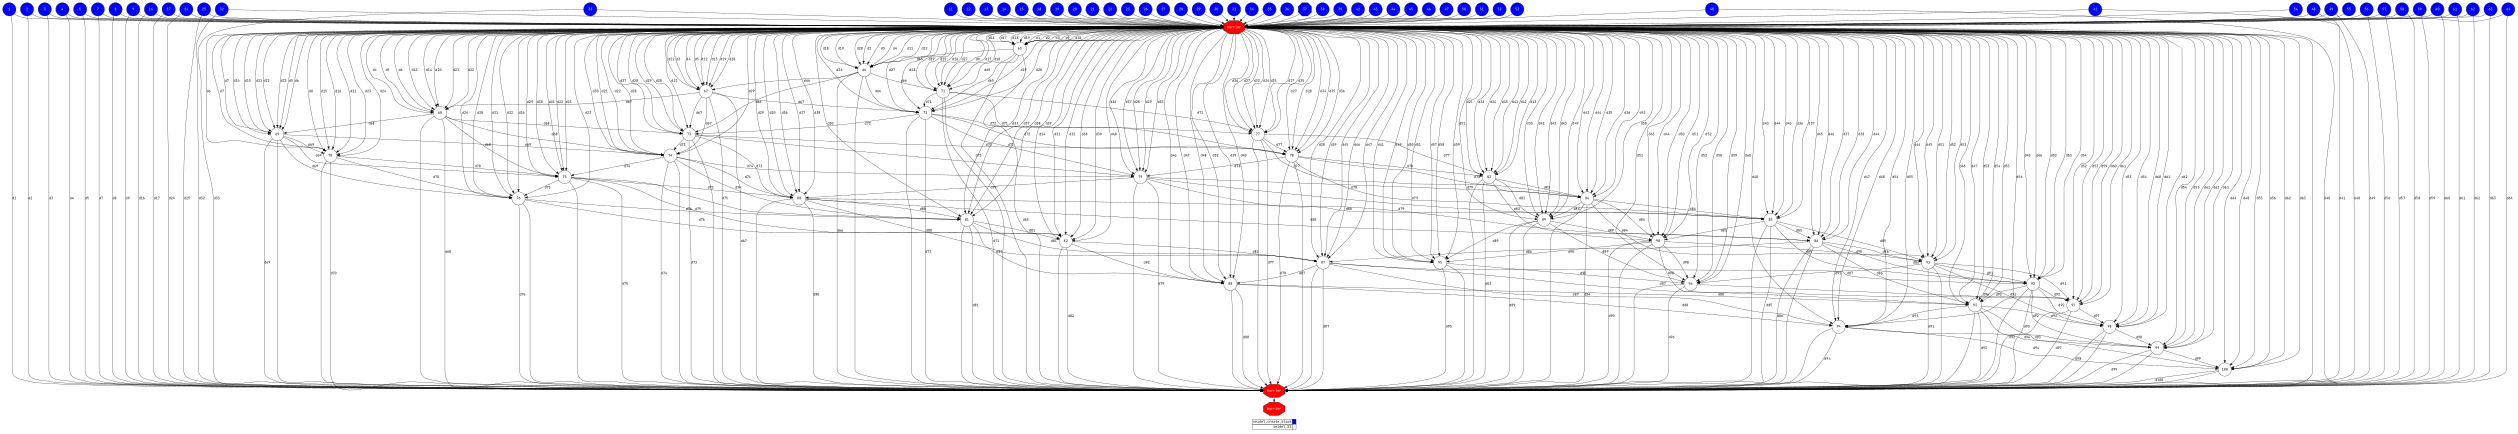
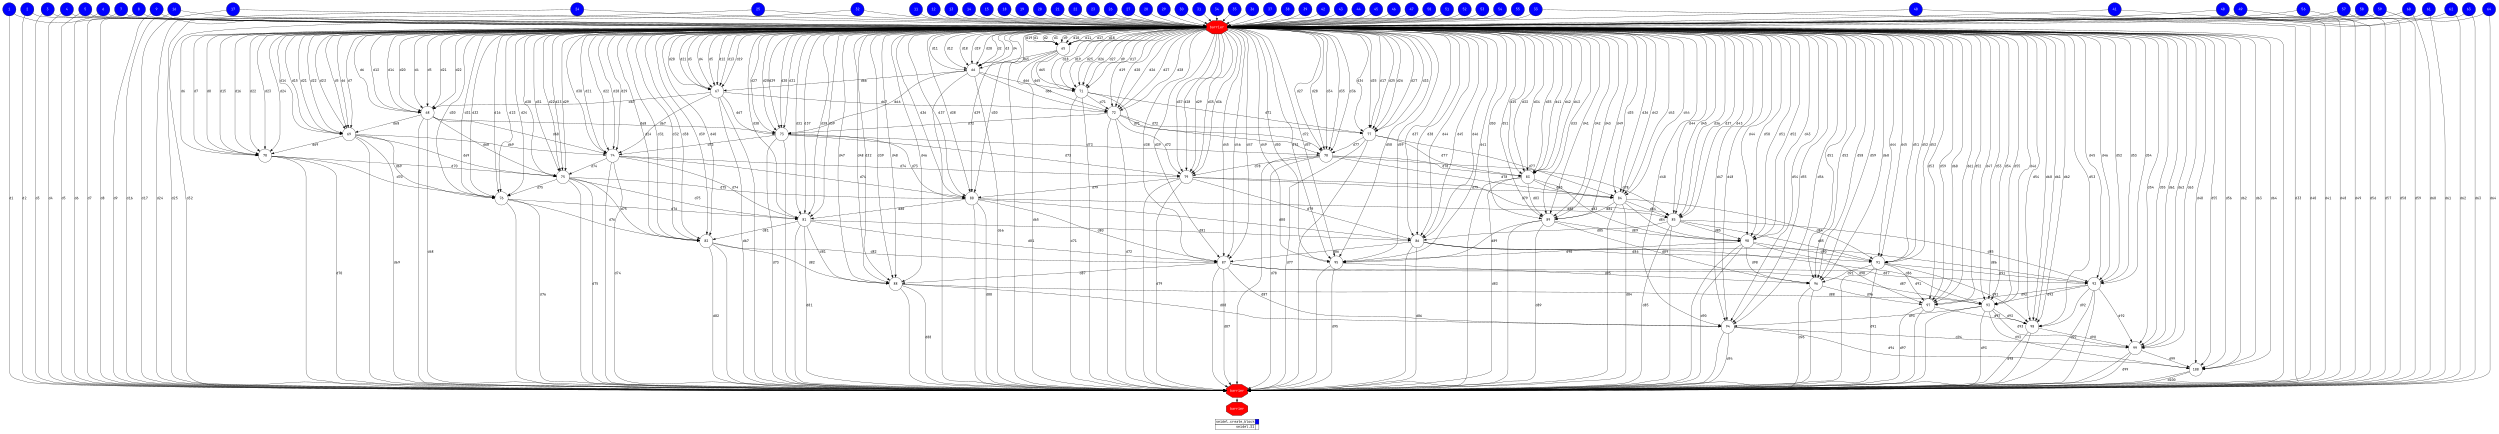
node "6": added
node "37": shape octagon -> circle
edge "81" -> "86": added, label "d81"
